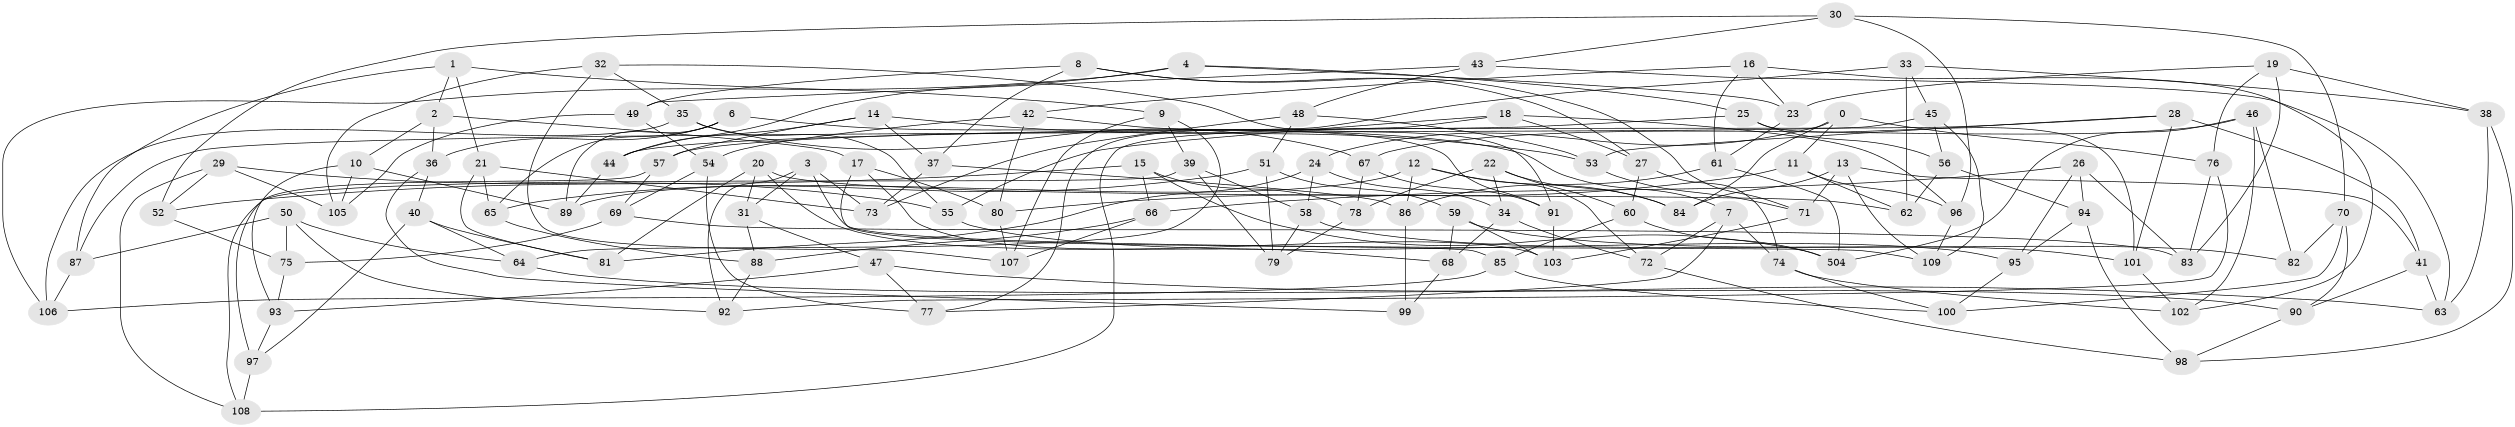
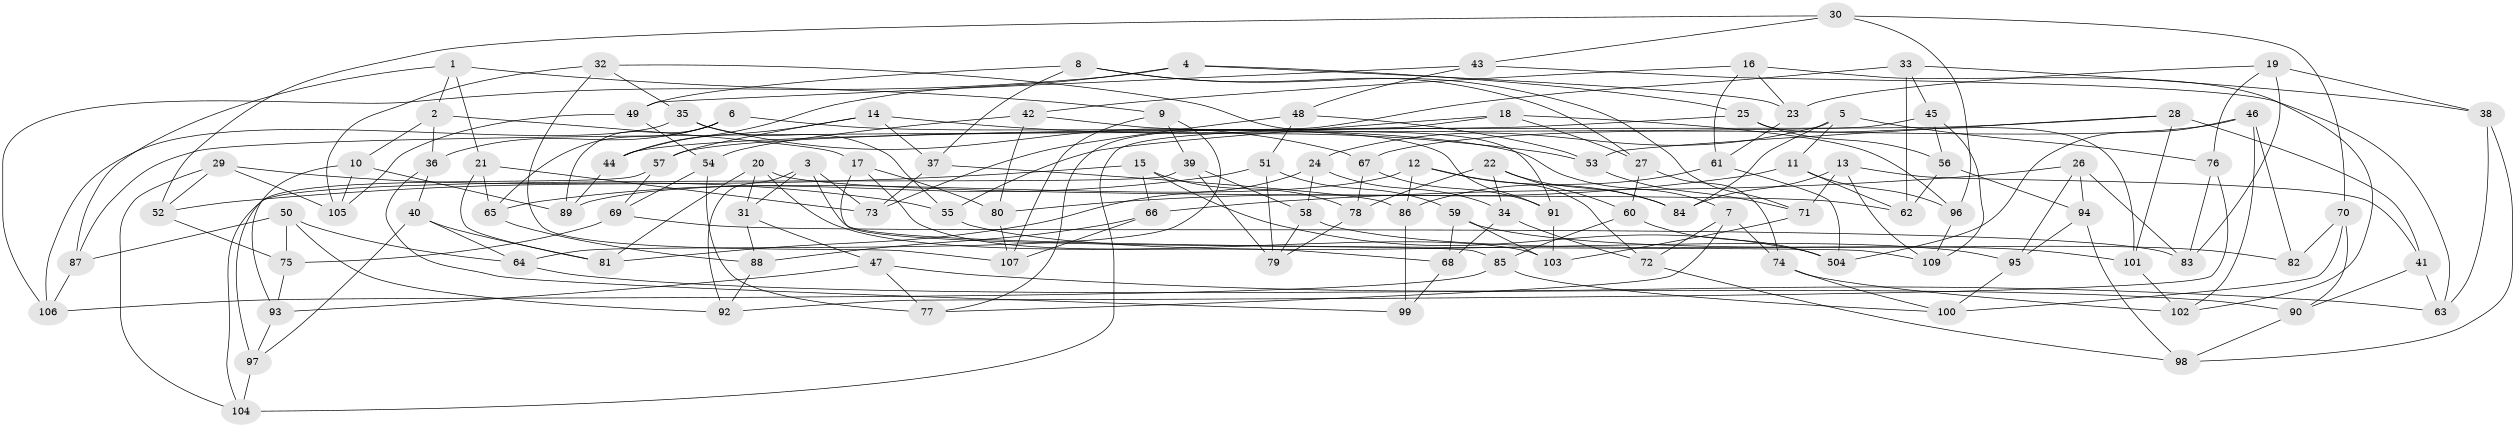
node "0": label "0" -> "5"
node "108": label "108" -> "104"
